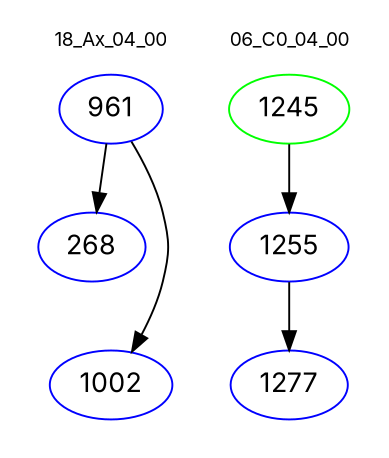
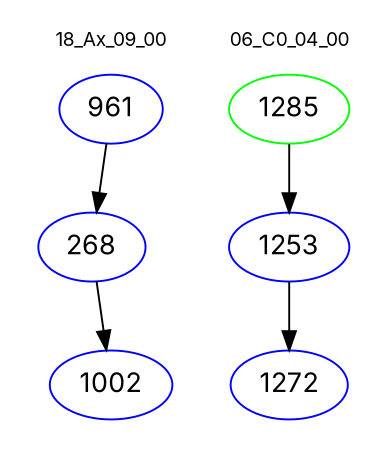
cluster "18_Ax_04_00": label "18_Ax_04_00" -> "18_Ax_09_00"
node "1245": label "1245" -> "1285"
edge "961" -> "1002": now "268" -> "1002"
node "1255": label "1255" -> "1253"
node "1277": label "1277" -> "1272"
